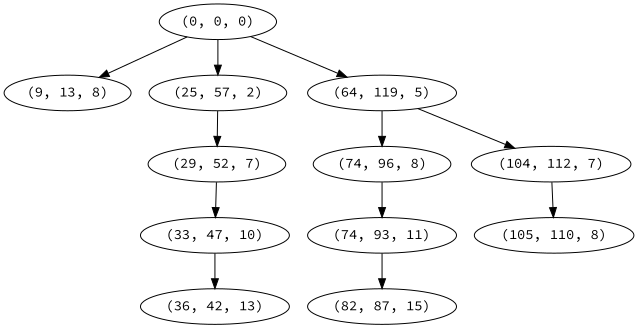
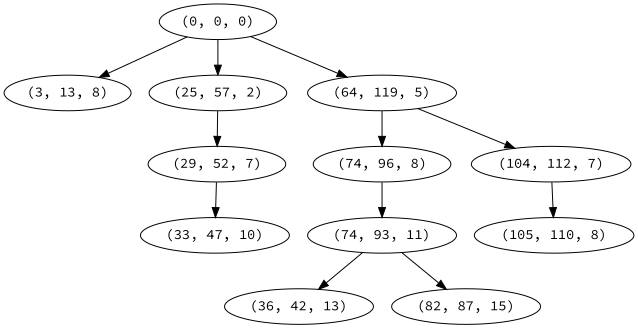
node "(9, 13, 8)": label "(9, 13, 8)" -> "(3, 13, 8)"
edge "(33, 47, 10)" -> "(36, 42, 13)": now "(74, 93, 11)" -> "(36, 42, 13)"
